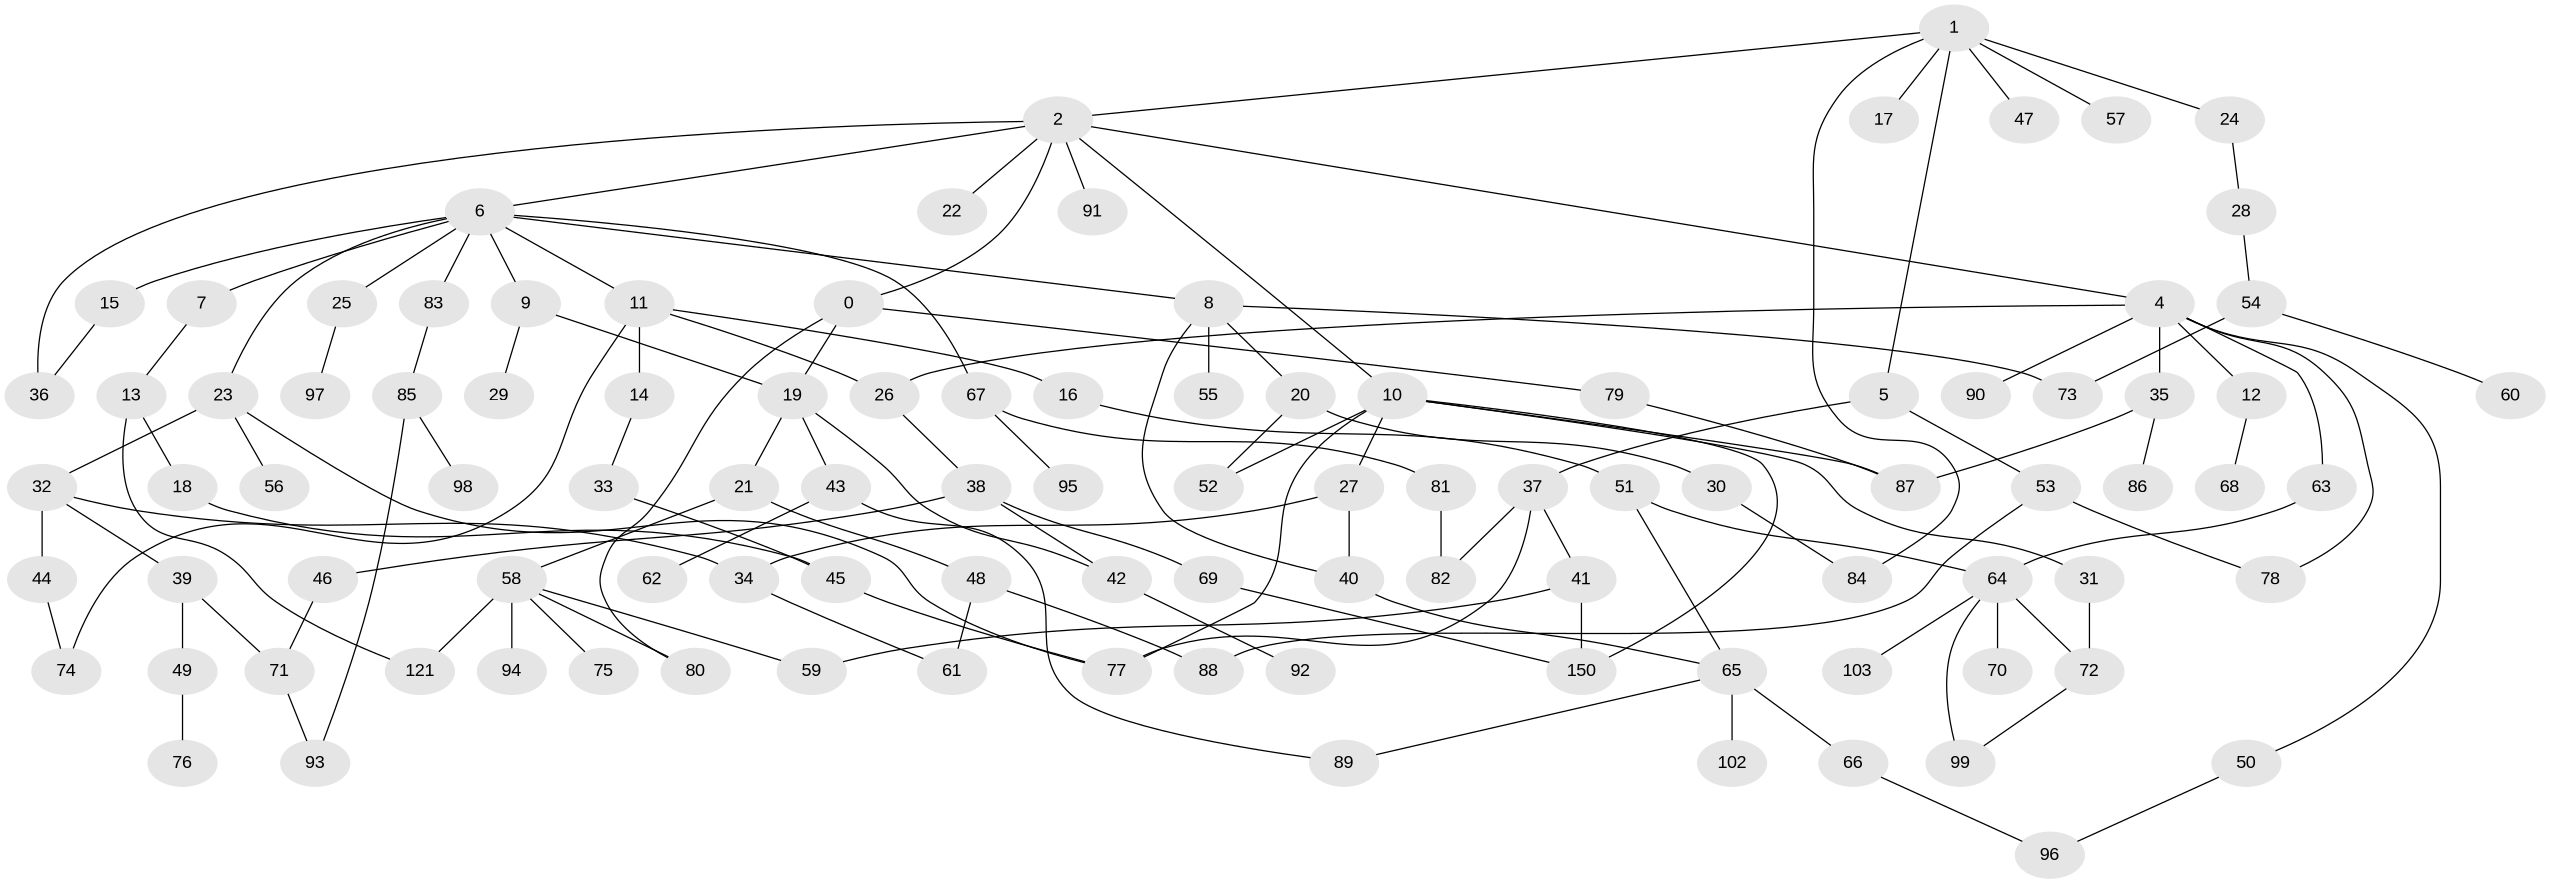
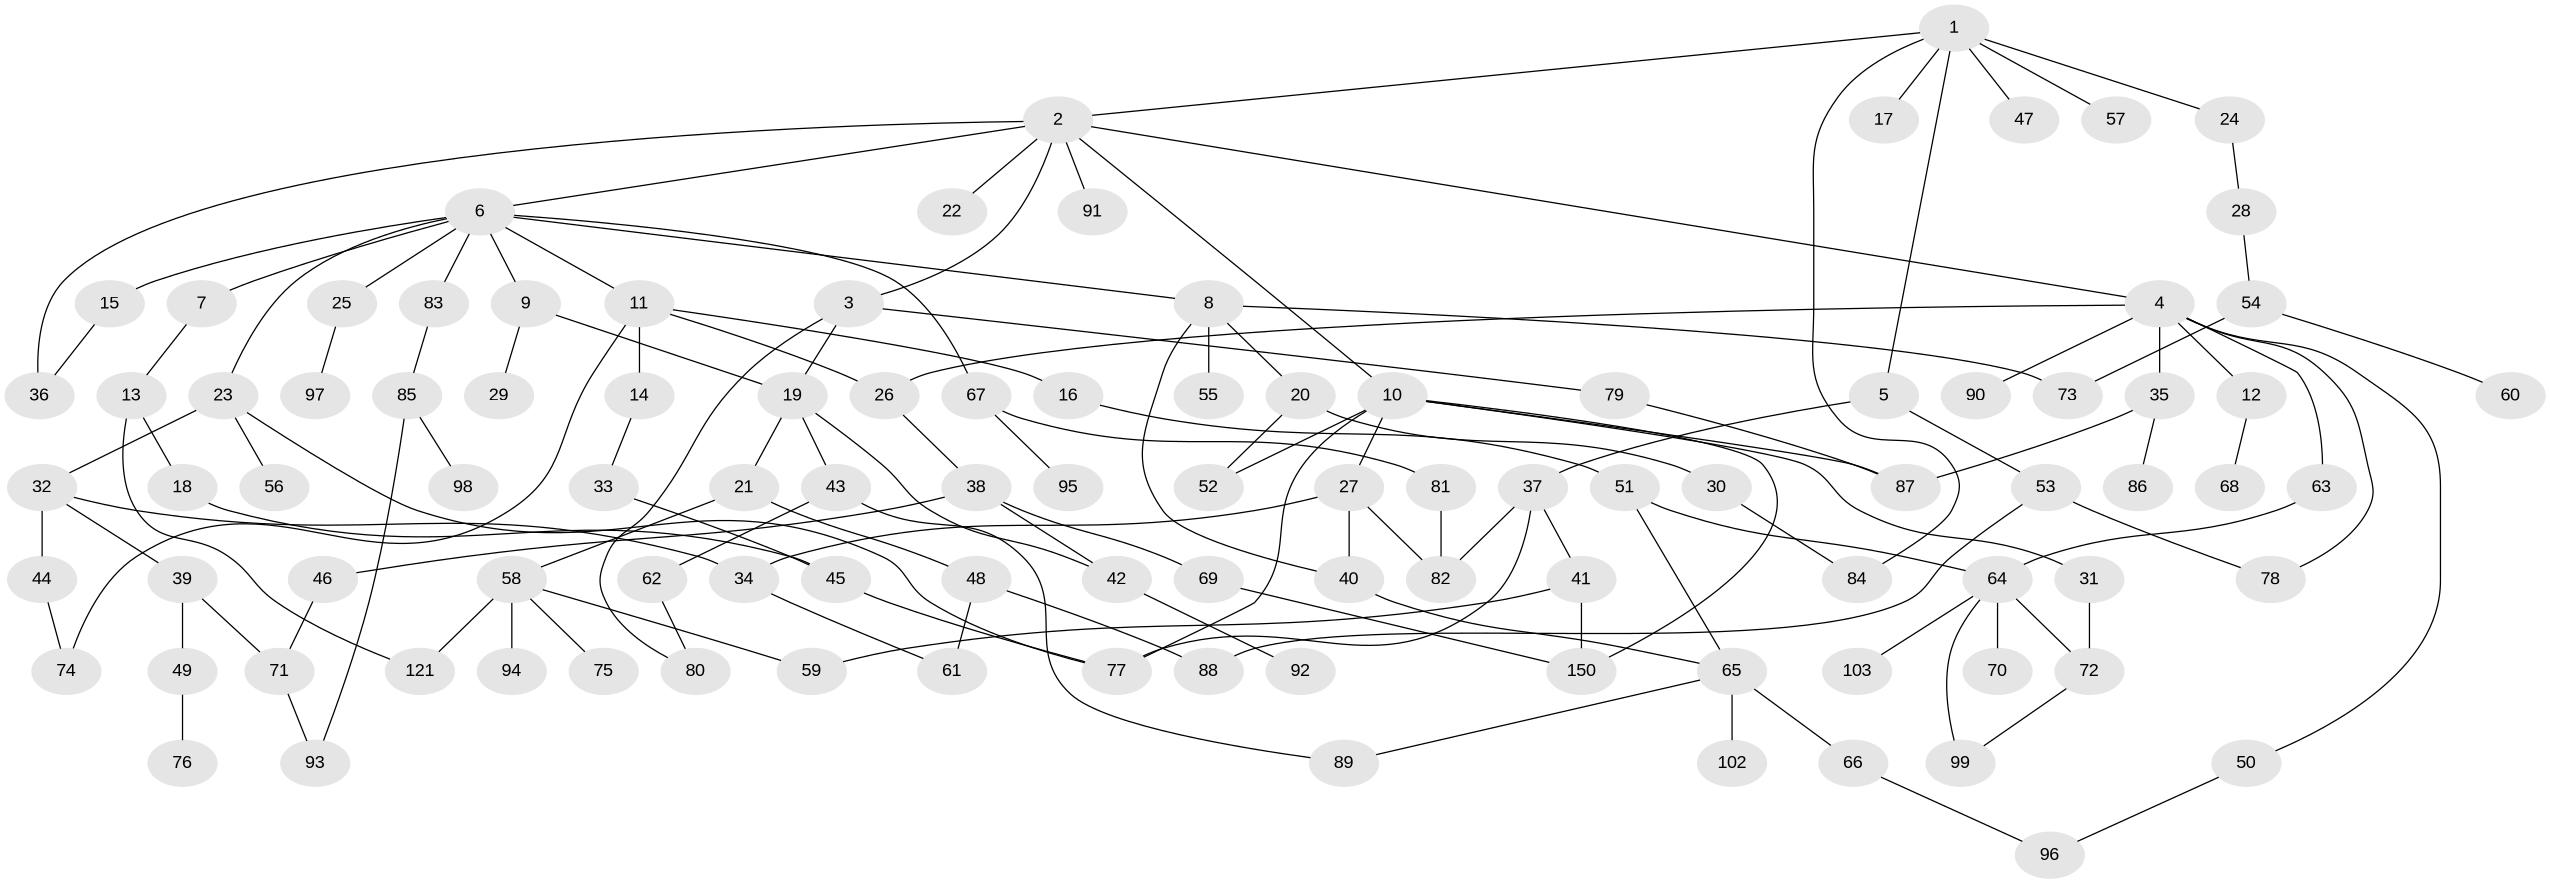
node "0": label "0" -> "3"
edge "27" -- "82": added
edge "58" -- "80": now "62" -- "80"
